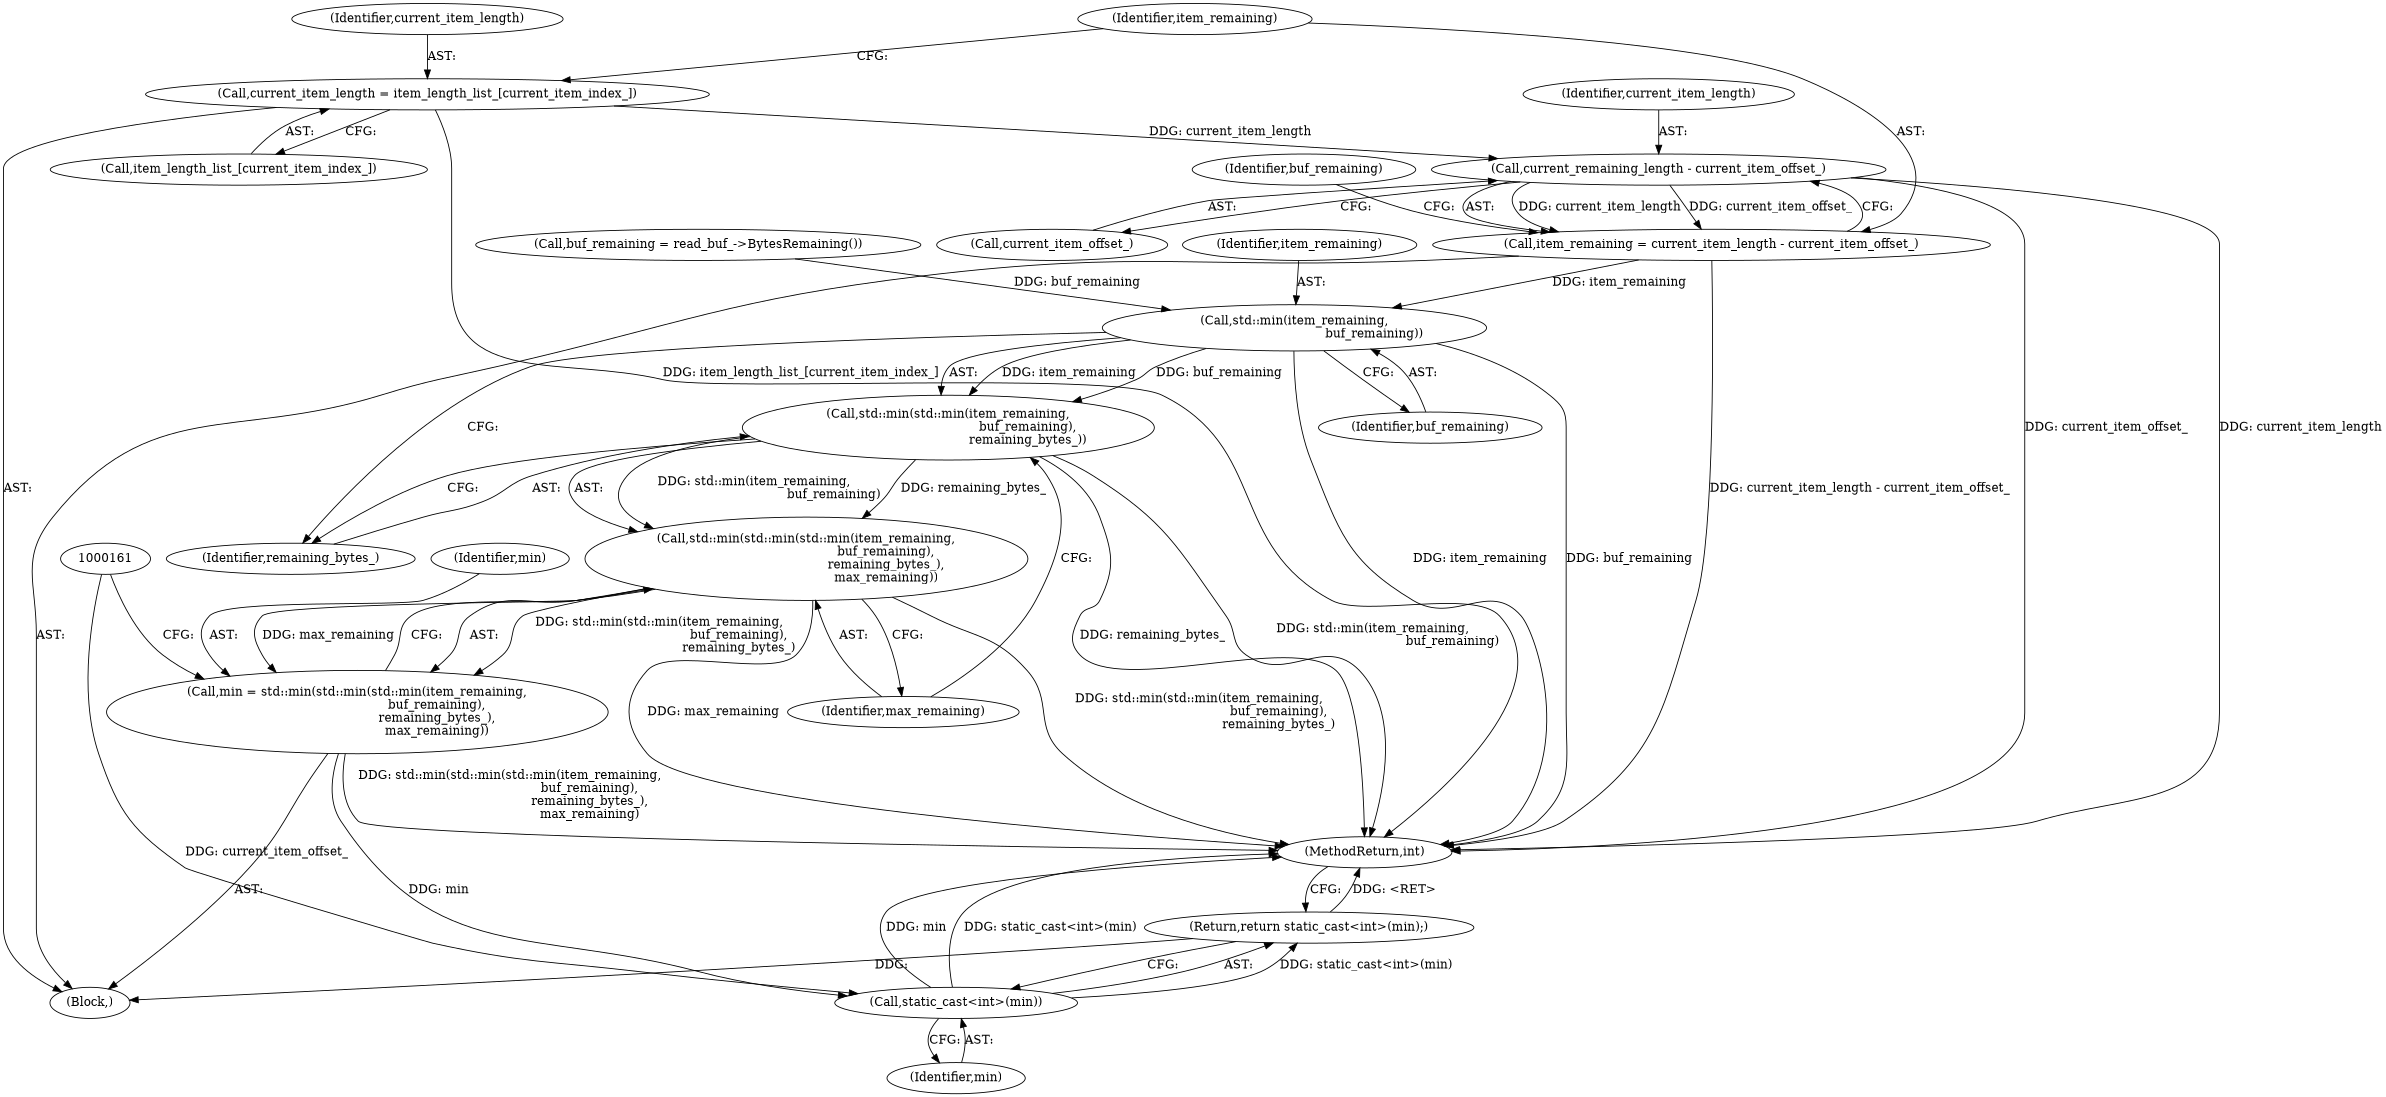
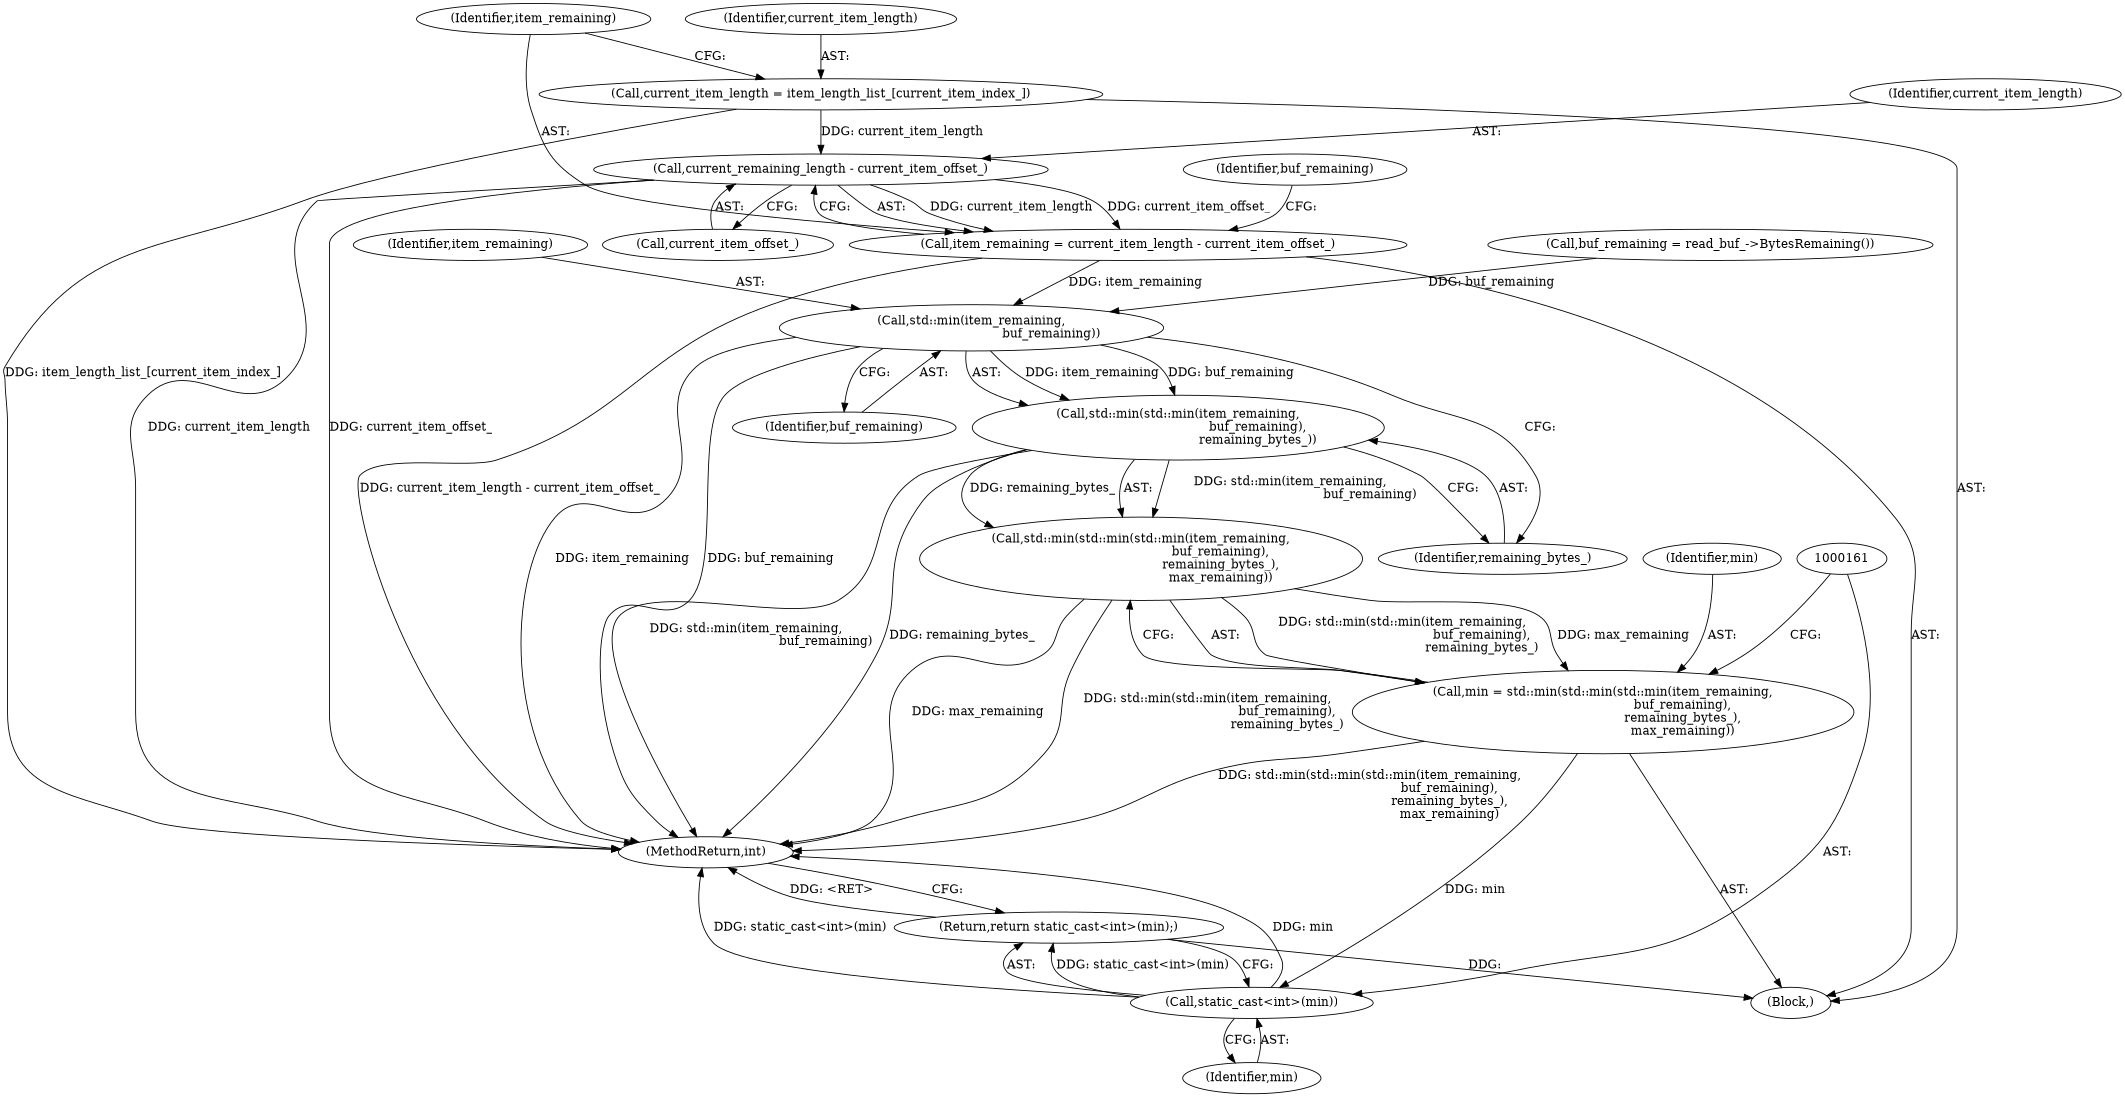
node "(Call,item_length_list_[current_item_index_])": removed
node "(Identifier,max_remaining)": removed
edge "1000161" -> "(Call,static_cast<int>(min))": label "DDG: current_item_offset_" -> "AST: "
